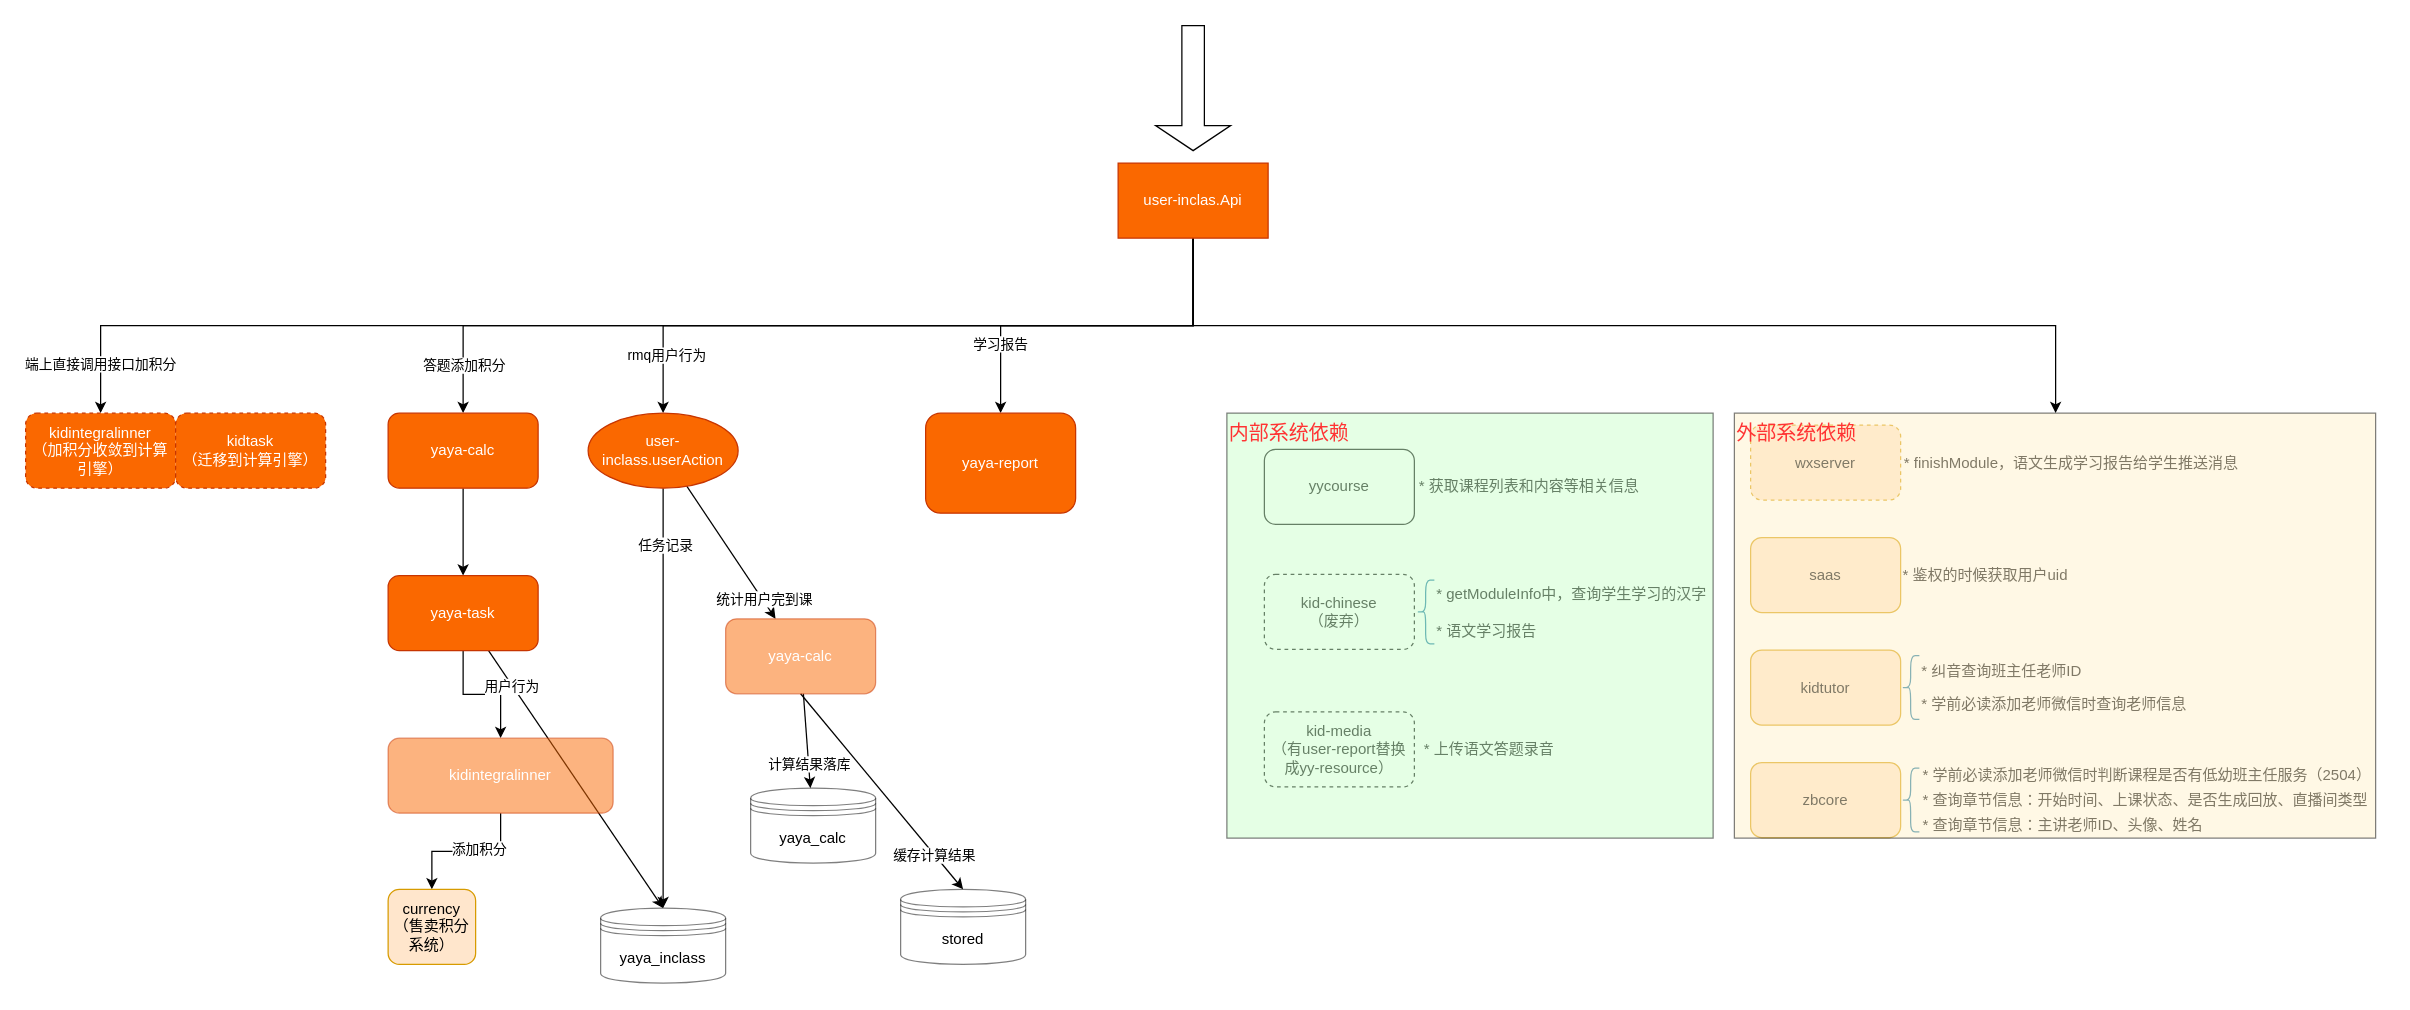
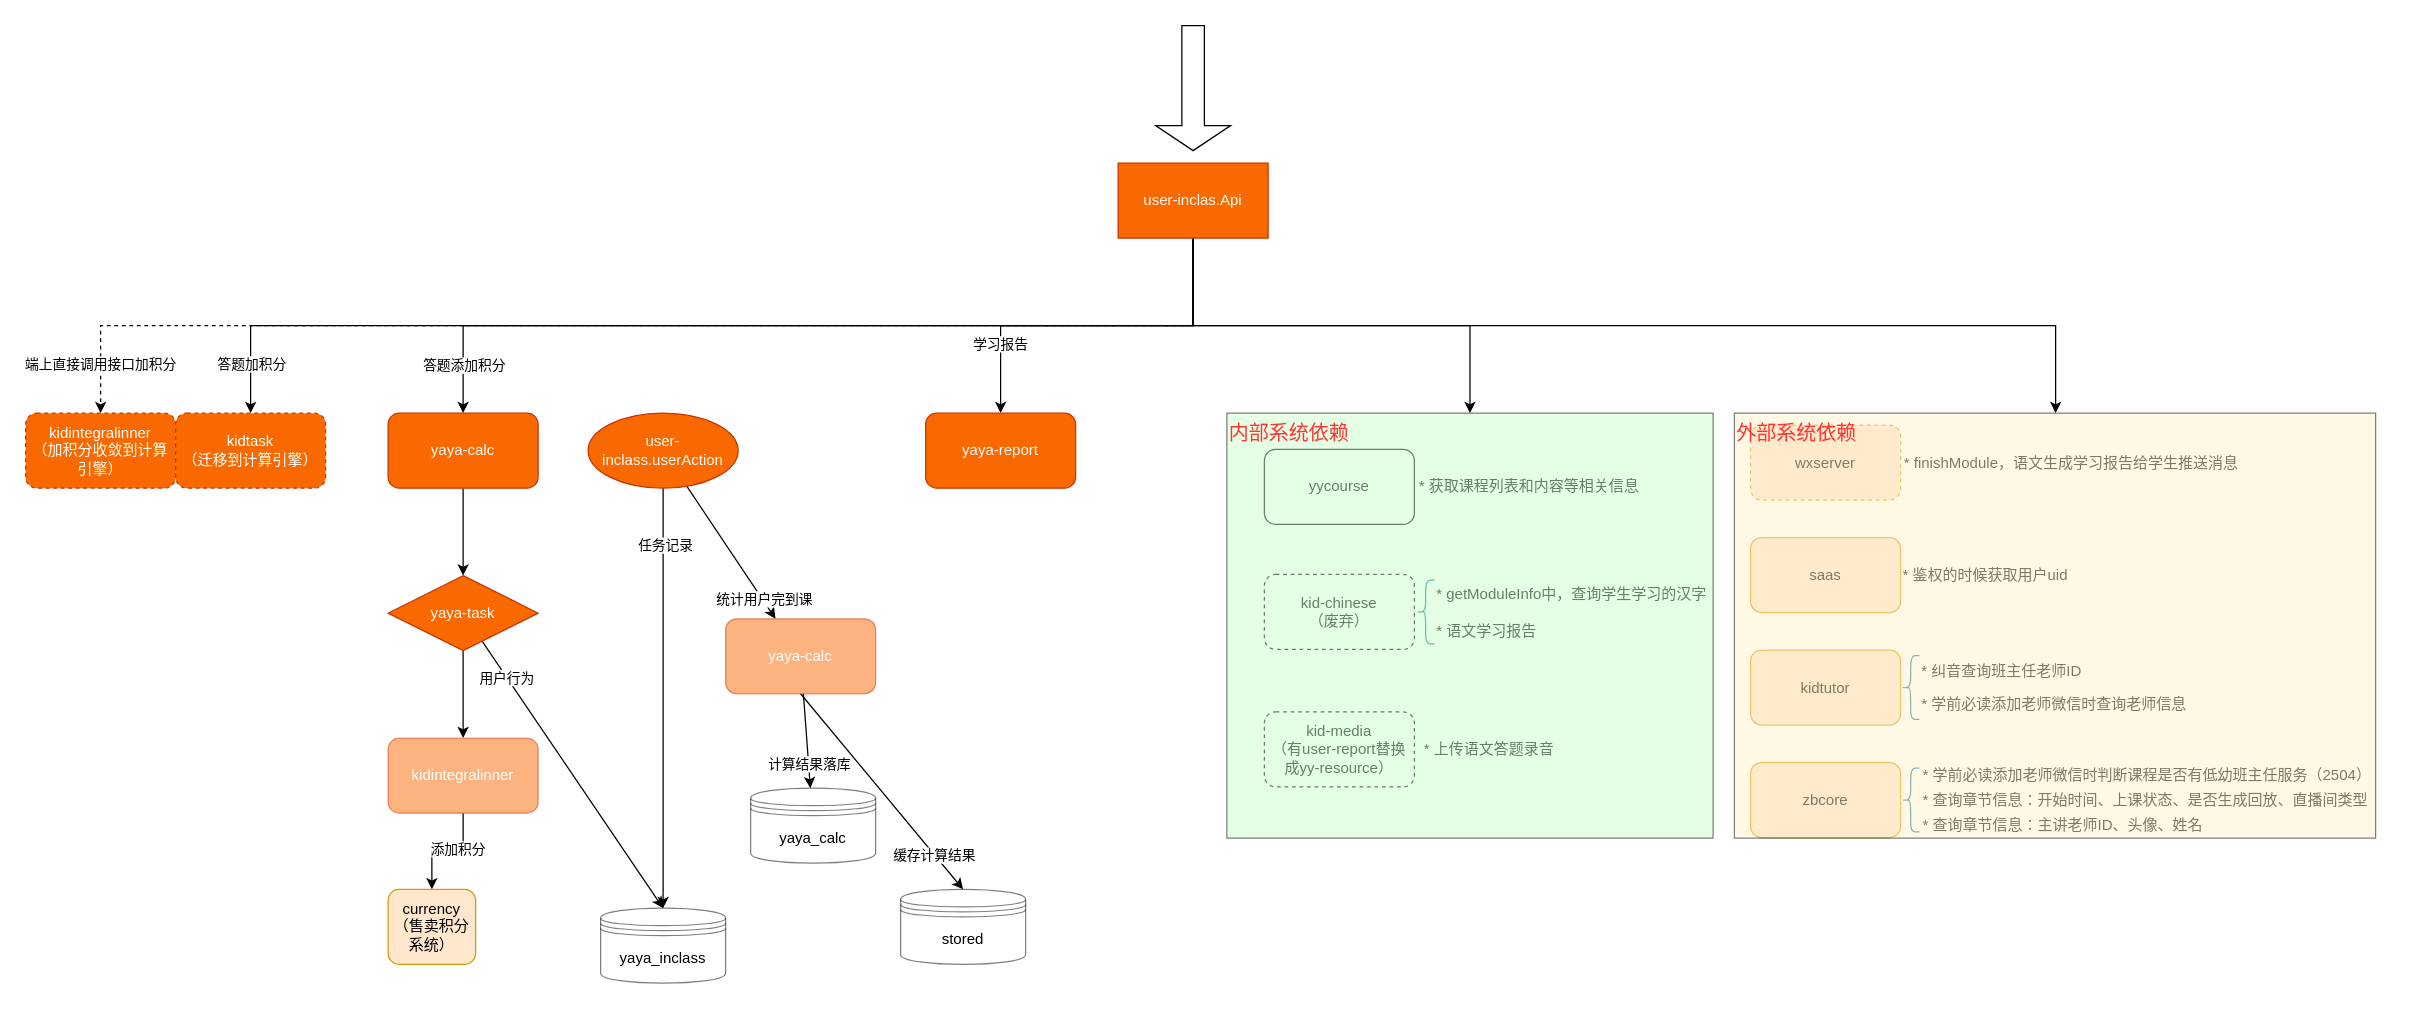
edge "user-inclas.Api" -> "kidintegralinner （加积分收敛到计算引擎）": style solid -> dashed
edge "user-inclas.Api" -> "kidtask （迁移到计算引擎）": added, label "答题加积分"
edge "user-inclas.Api" -> "user-inclass.userAction": removed, label "rmq用户行为"
edge "user-inclas.Api" -> "内部系统依赖": added
node "yaya-report": size 150x100 -> 150x75
node "yaya-task": shape rounded rectangle -> diamond
node "kidintegralinner": size 225x75 -> 150x75
